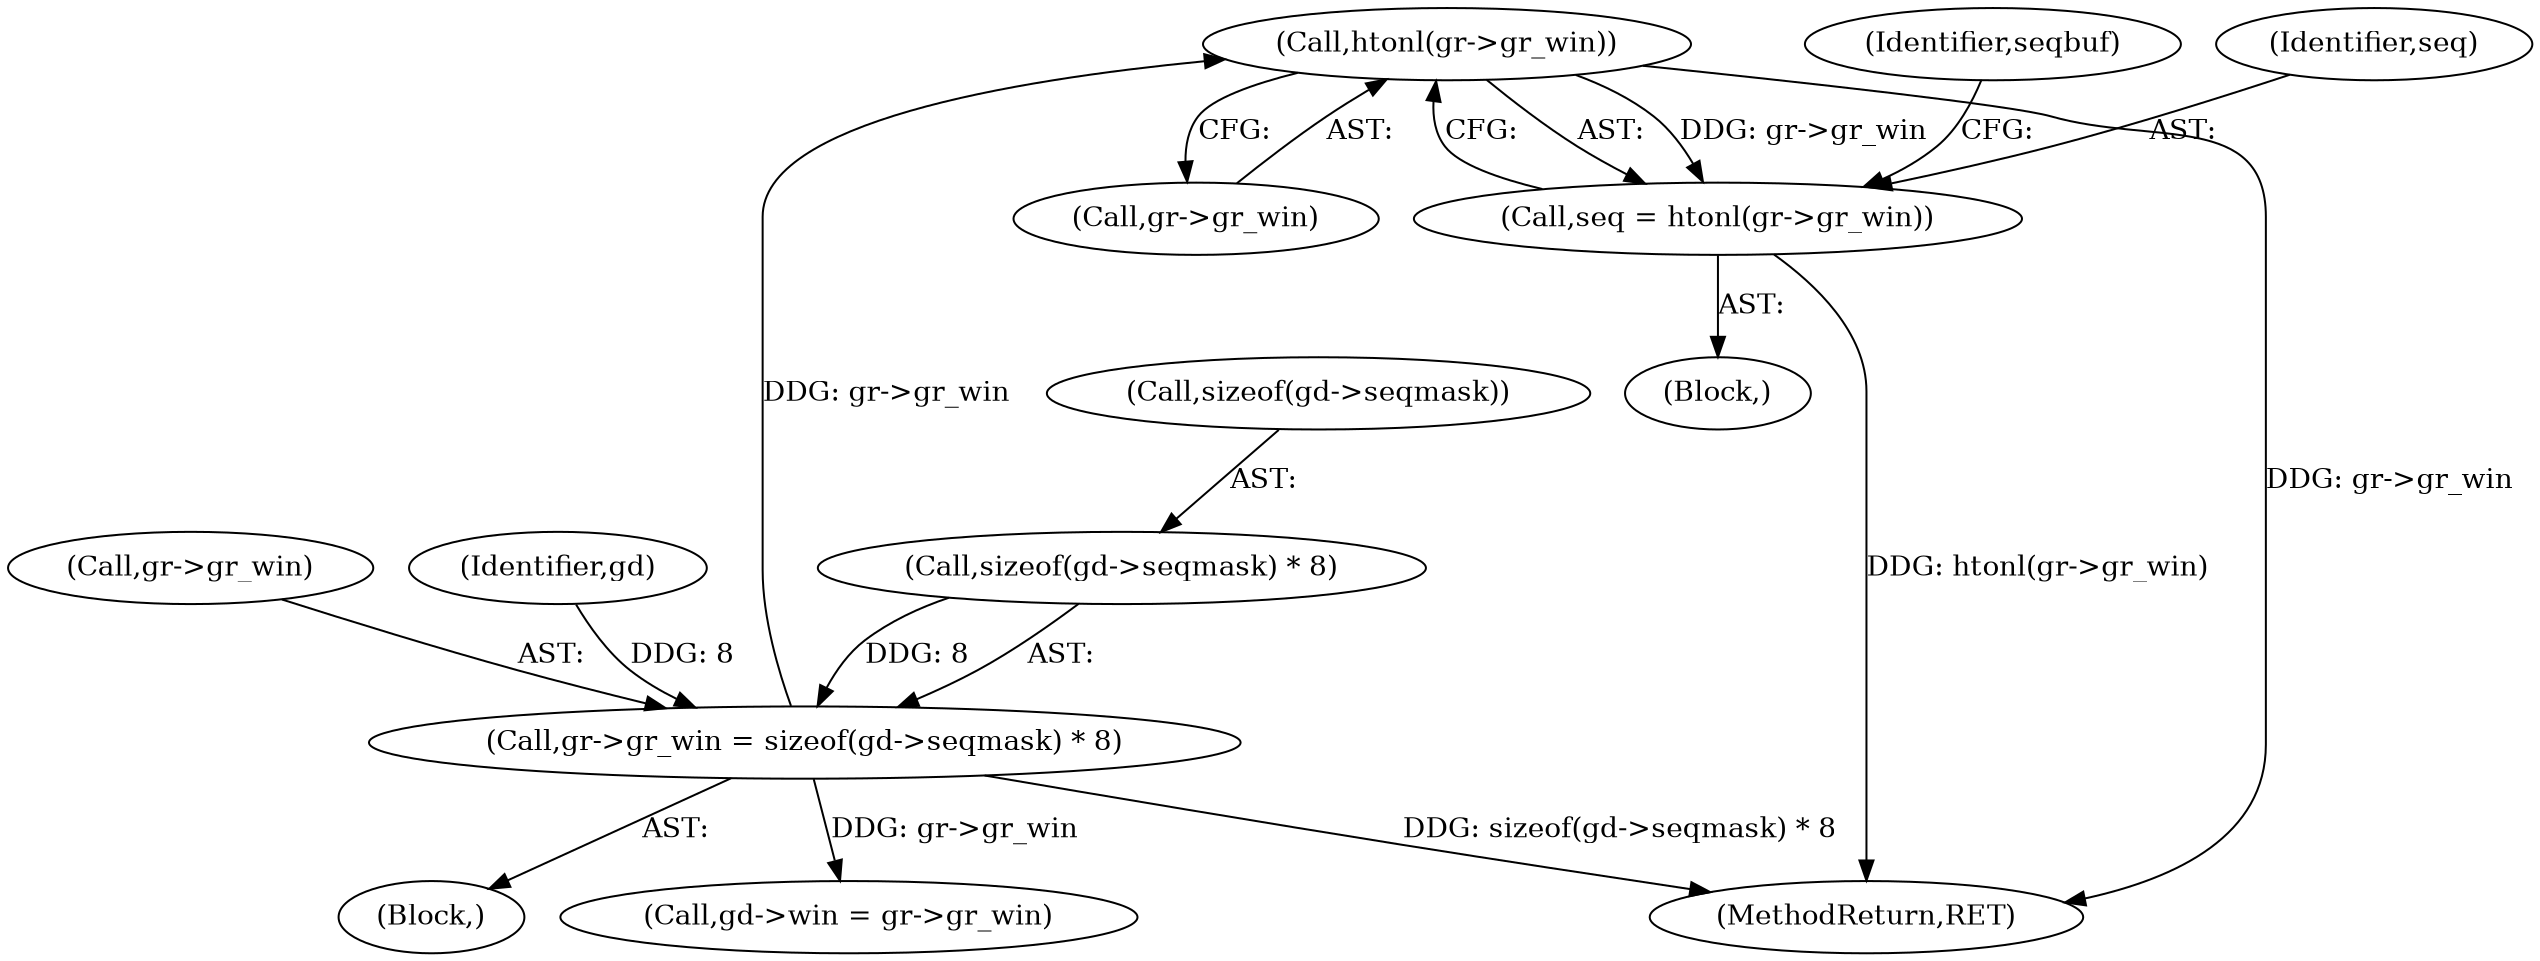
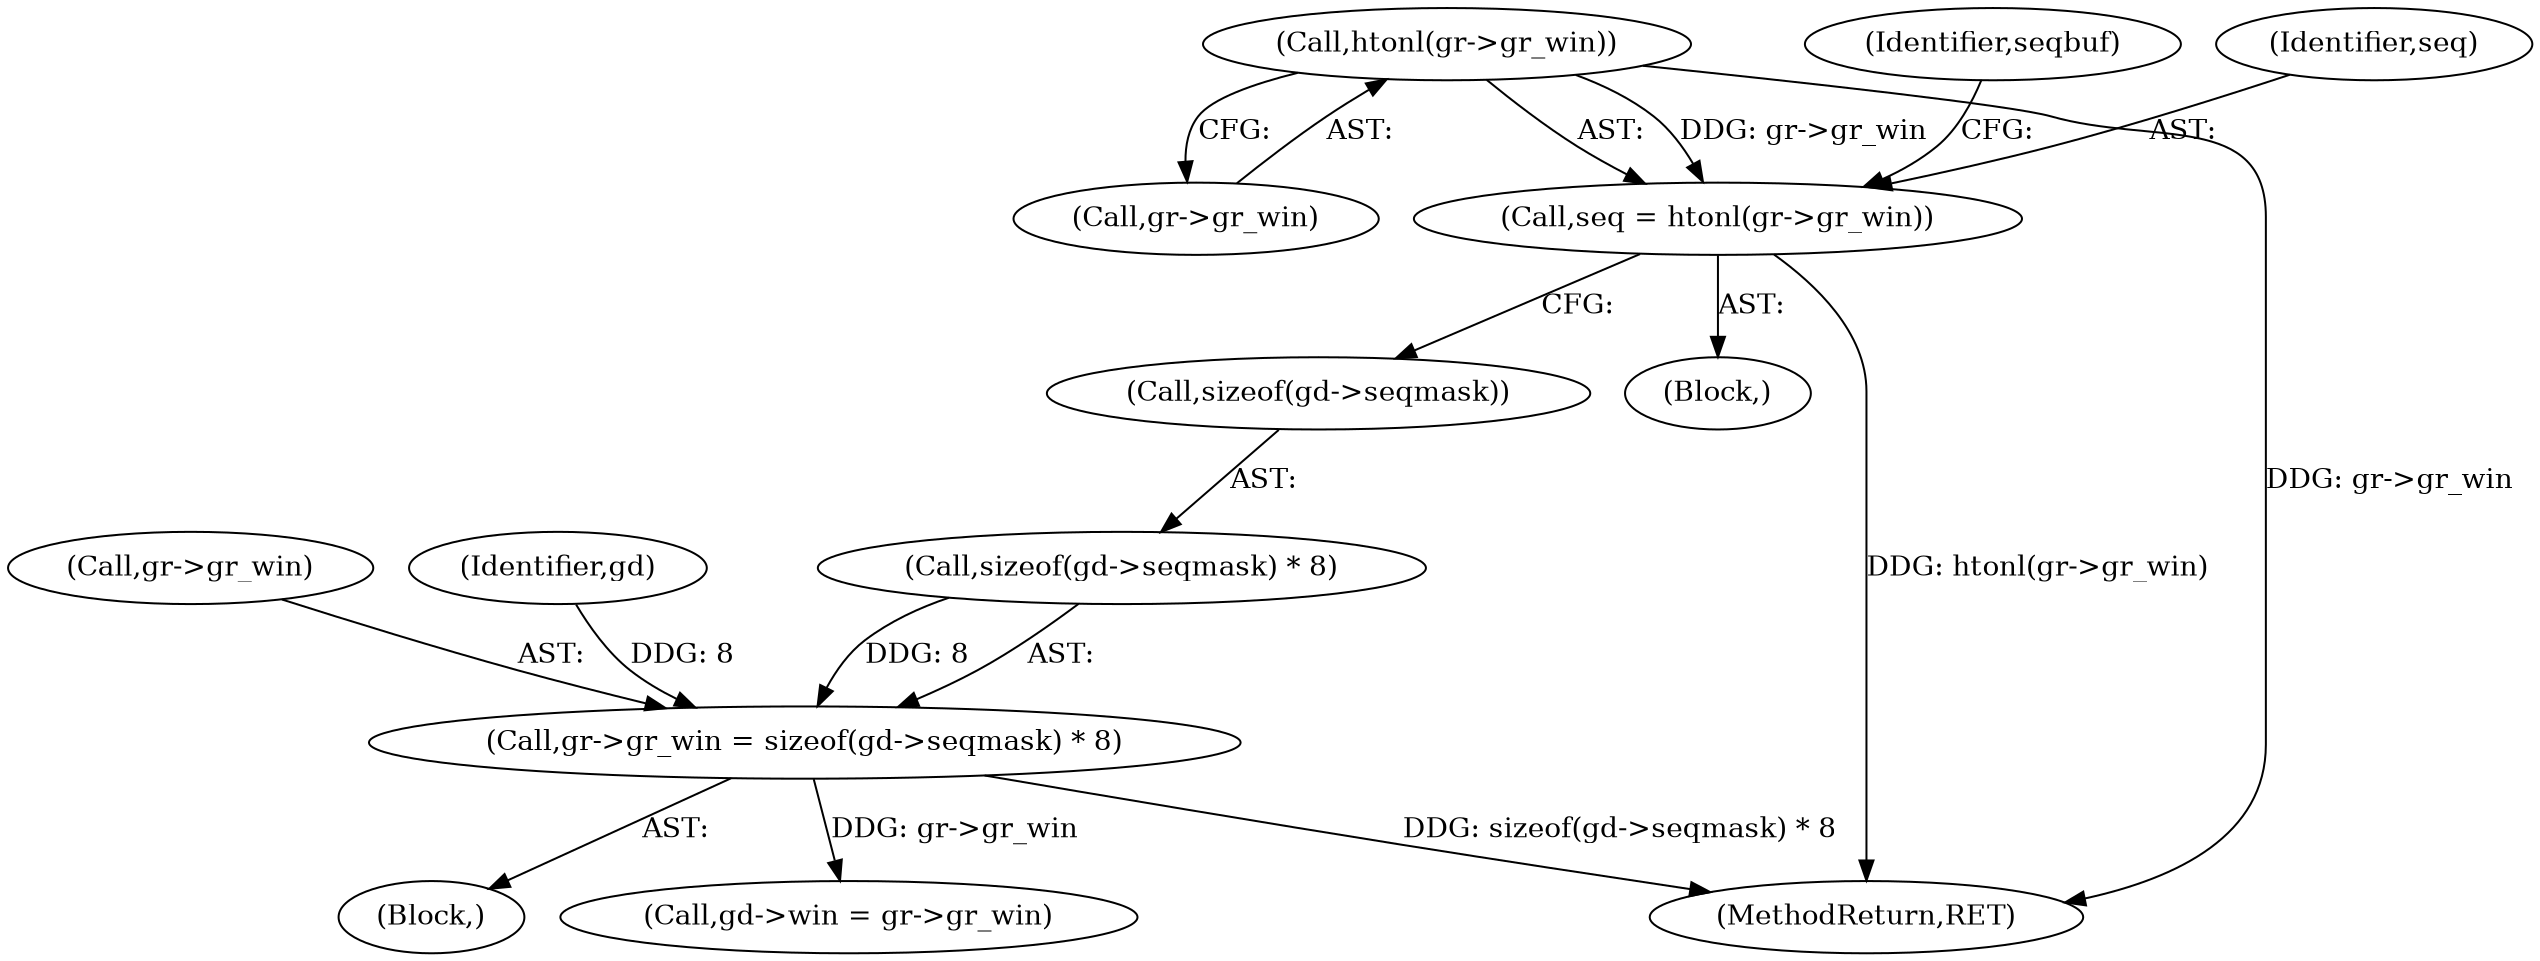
edge "(Call,seq = htonl(gr->gr_win))" -> "(Call,htonl(gr->gr_win))": now "(Call,seq = htonl(gr->gr_win))" -> "(Call,sizeof(gd->seqmask))"
edge "(Call,gr->gr_win = sizeof(gd->seqmask) * 8)" -> "(Call,htonl(gr->gr_win))": removed, label "DDG: gr->gr_win"
